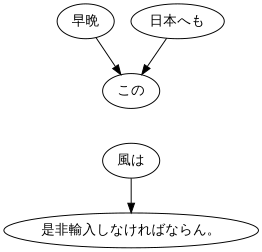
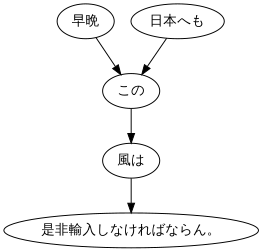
edge "この" -> "風は": added
